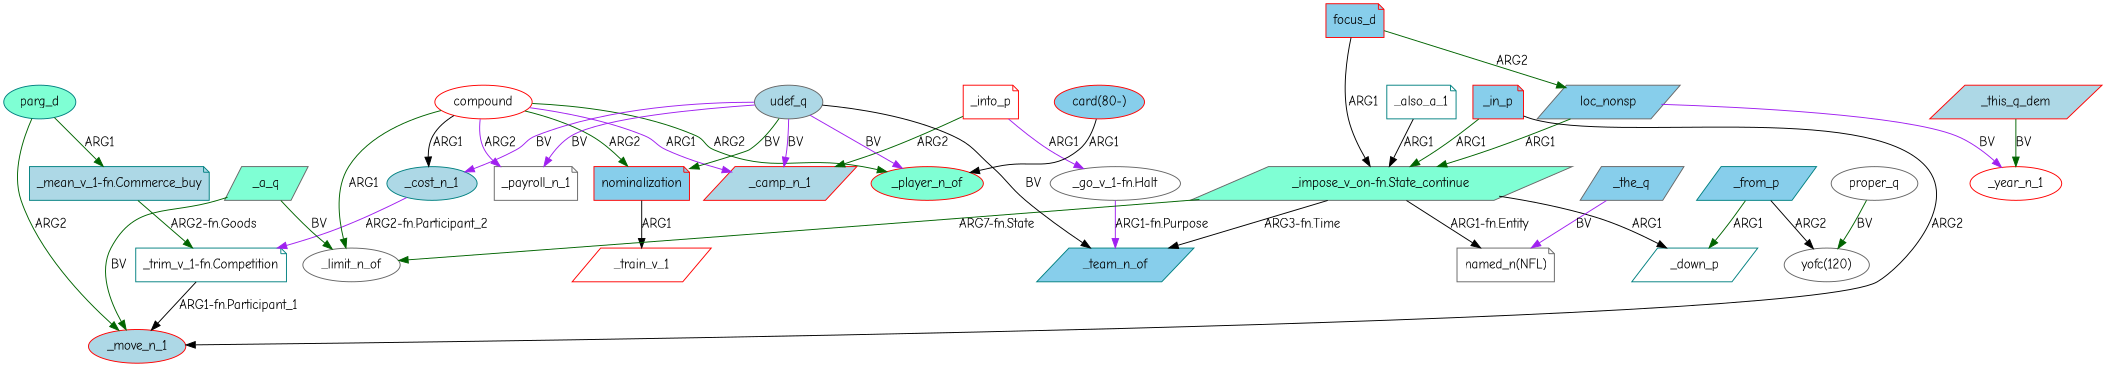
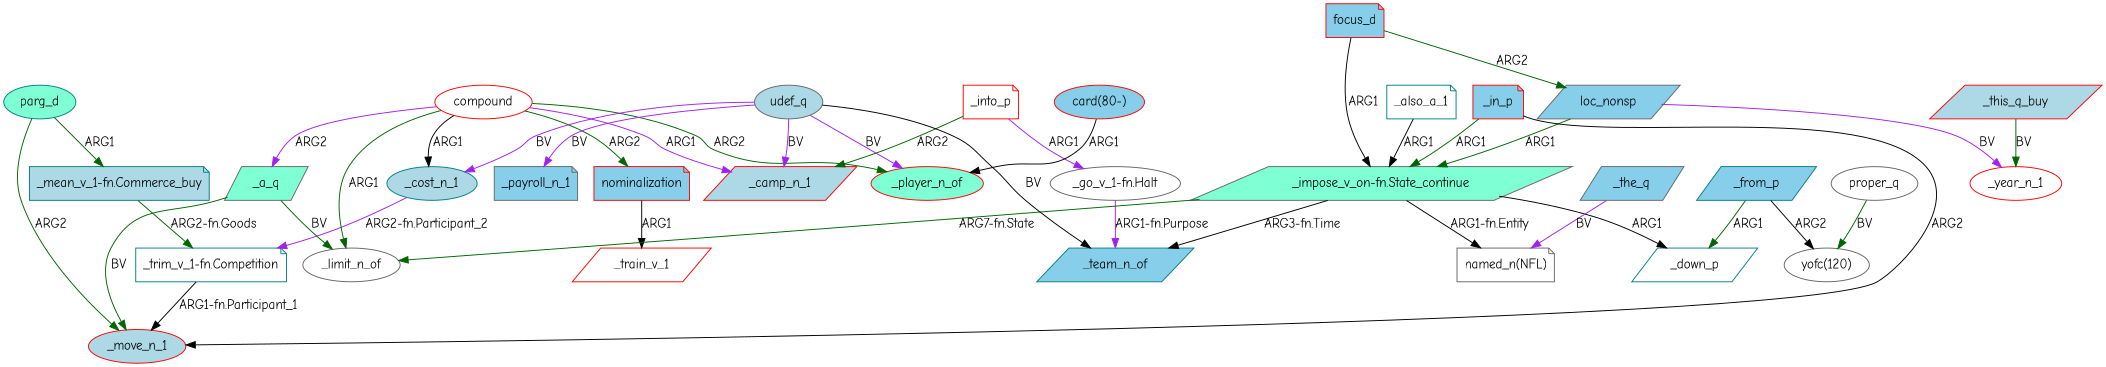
node "_this_q_dem": label "_this_q_dem" -> "_this_q_buy"
edge "compound" -> "_payroll_n_1": now "compound" -> "_a_q"
edge "udef_q" -> "nominalization": removed, label "BV"
node "_payroll_n_1": fillcolor white -> skyblue
